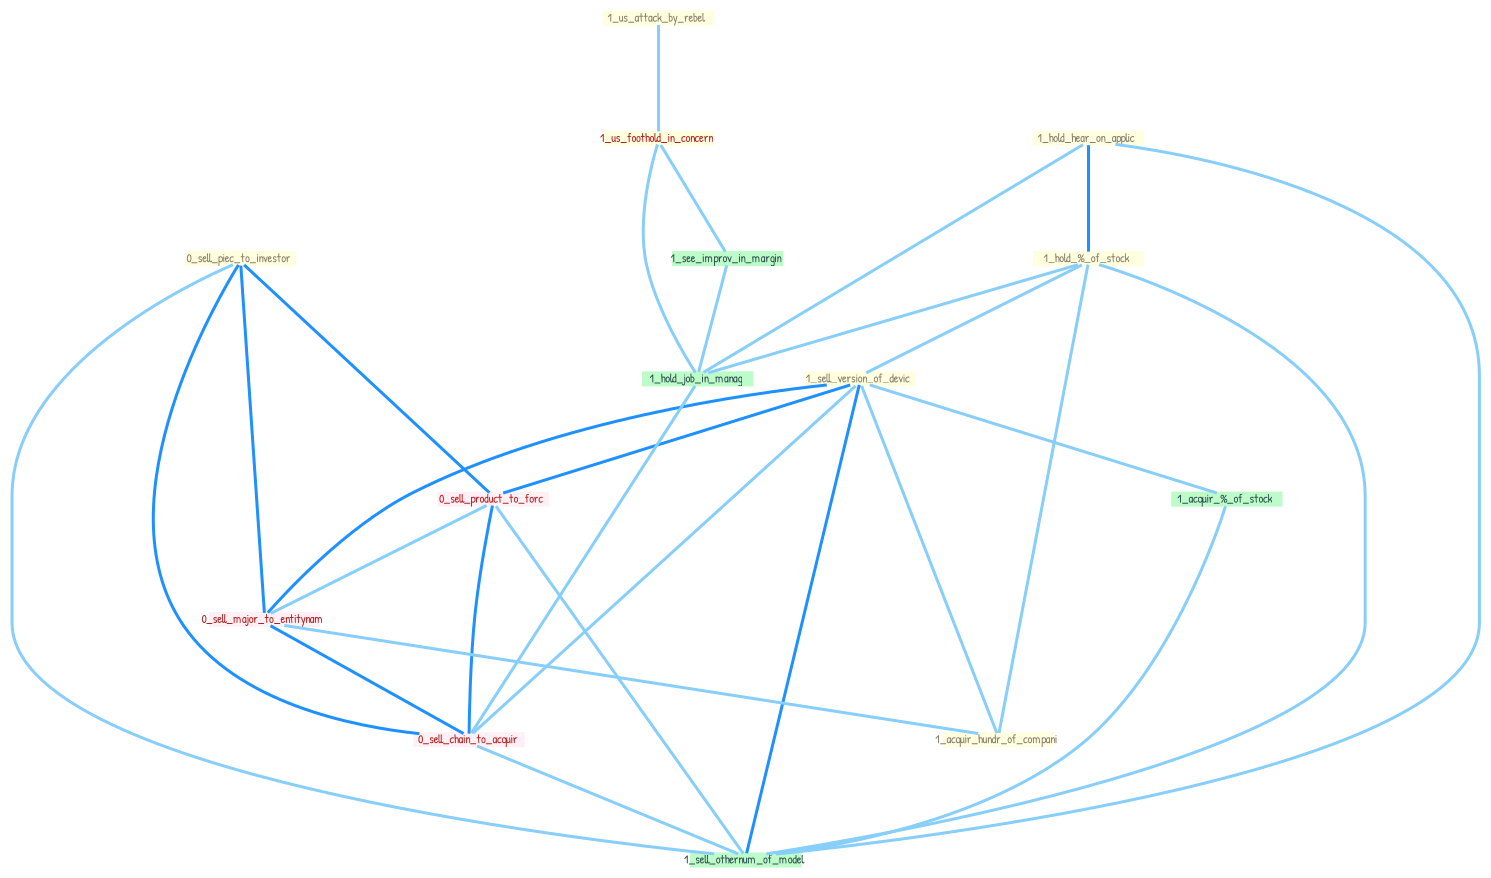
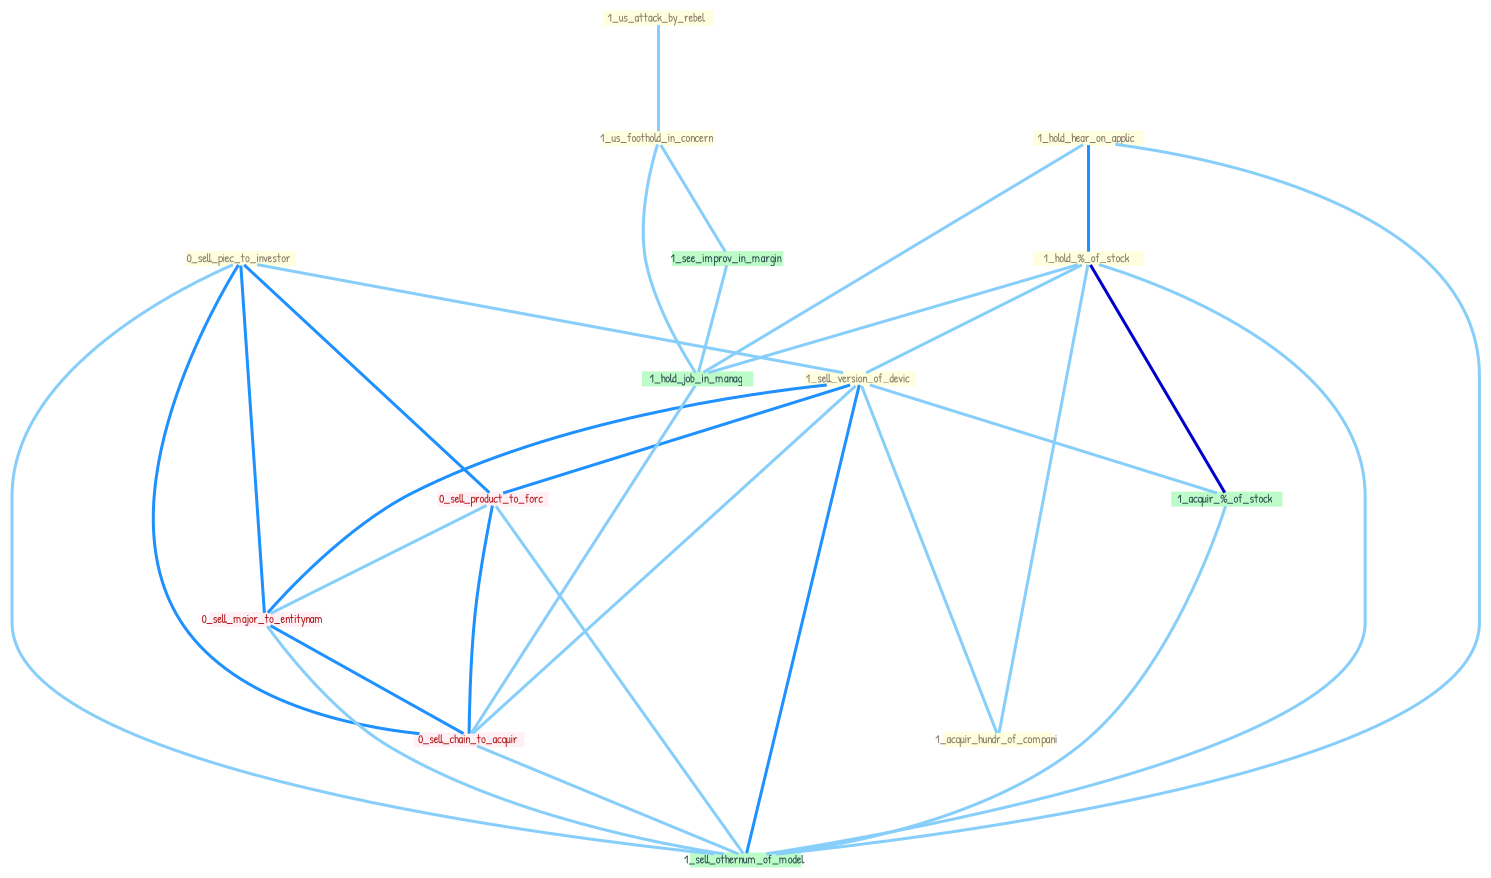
node "1_us_foothold_in_concern": fontcolor #b22222 -> #8b7d6b
edge "0_sell_piec_to_investor" -- "1_sell_version_of_devic": added
edge "1_hold_%_of_stock" -- "1_acquir_%_of_stock": added
edge "0_sell_major_to_entitynam" -- "1_acquir_hundr_of_compani": now "0_sell_major_to_entitynam" -- "1_sell_othernum_of_model"
